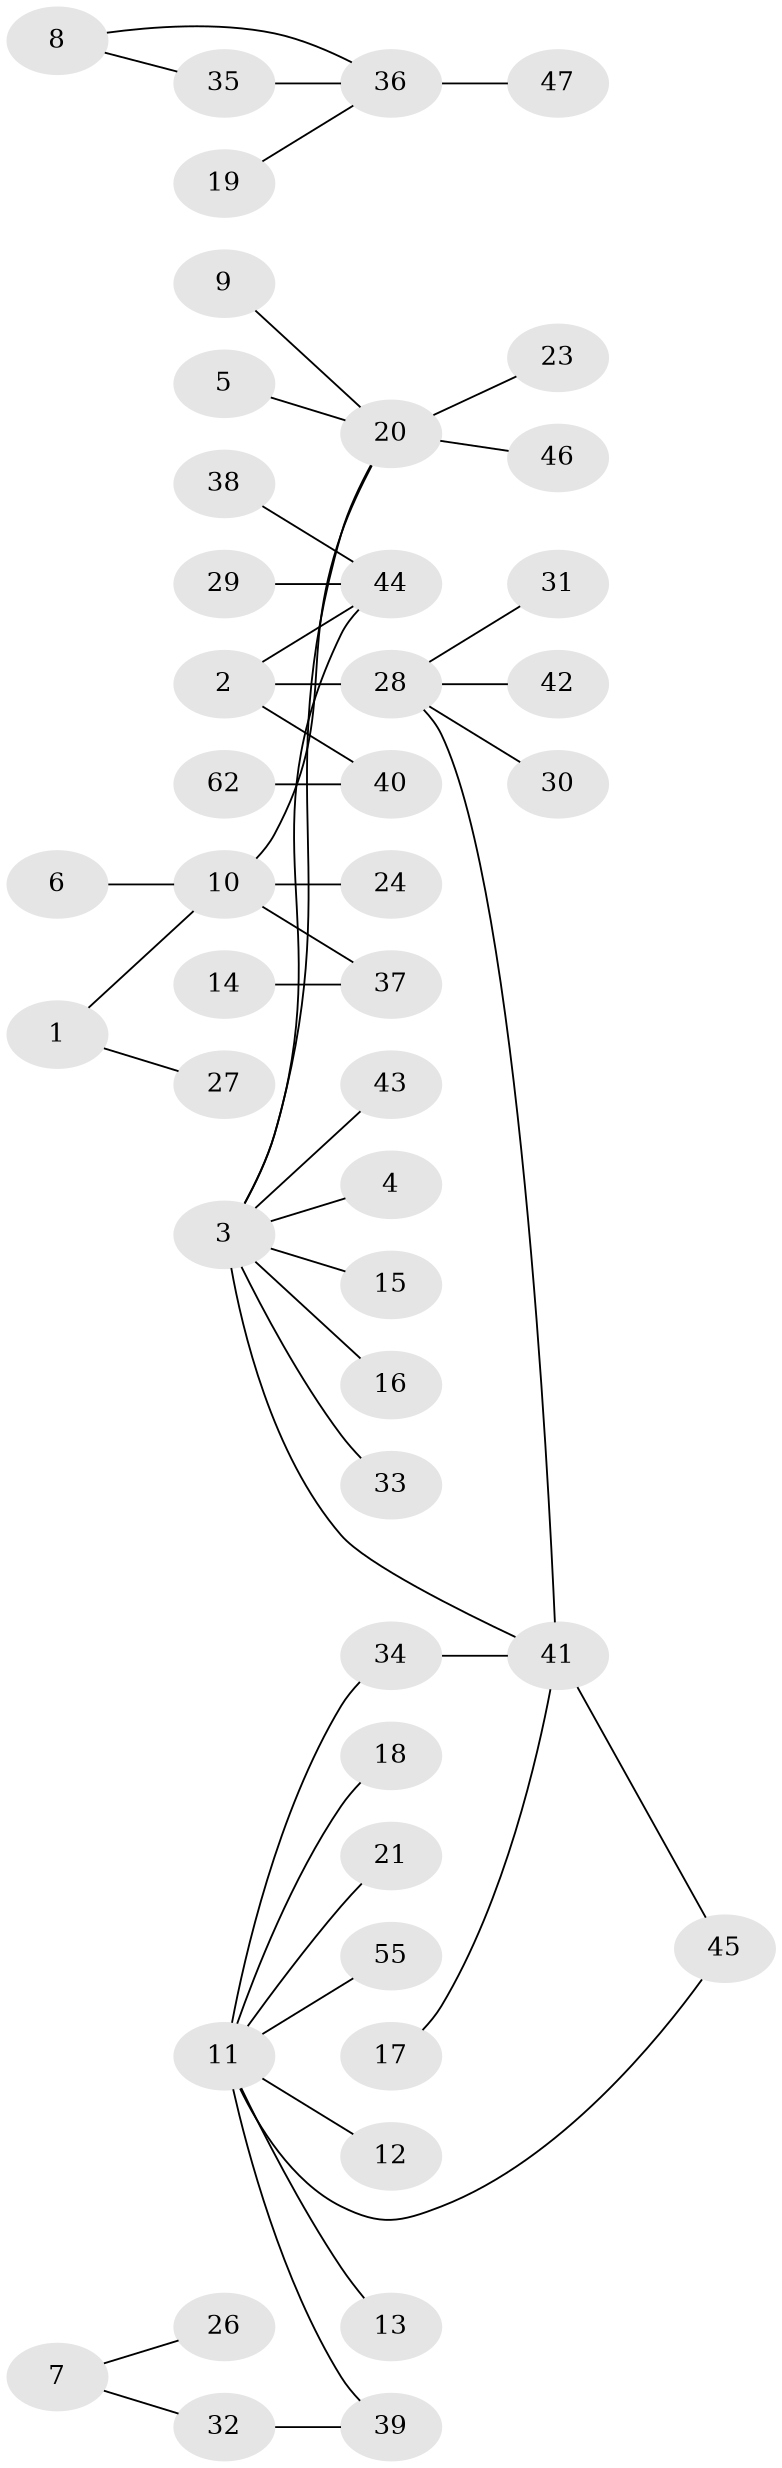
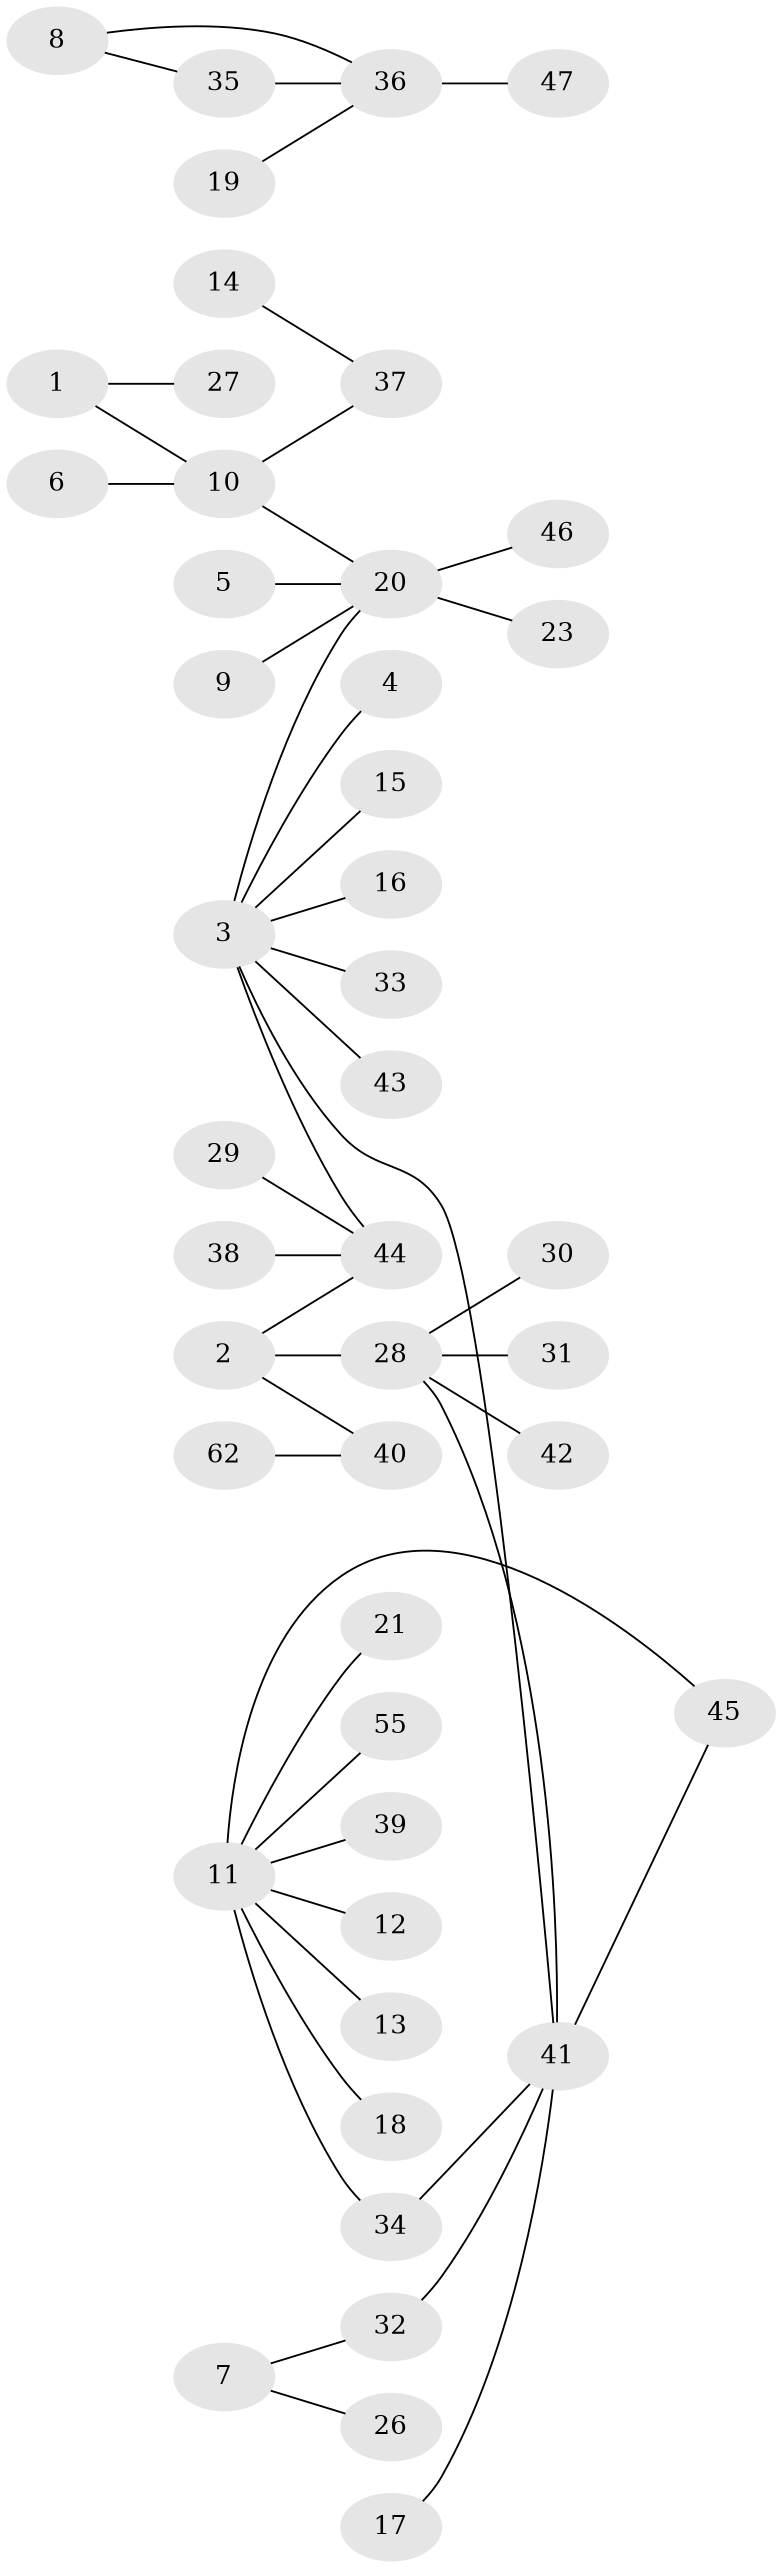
node "24": removed
edge "32" -- "39": now "32" -- "41"
